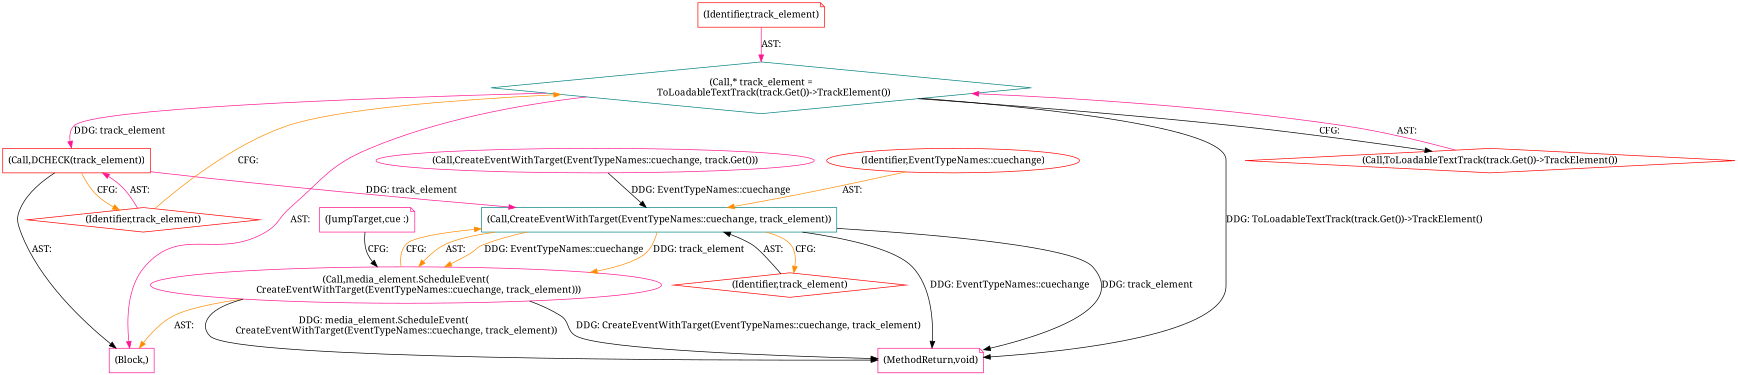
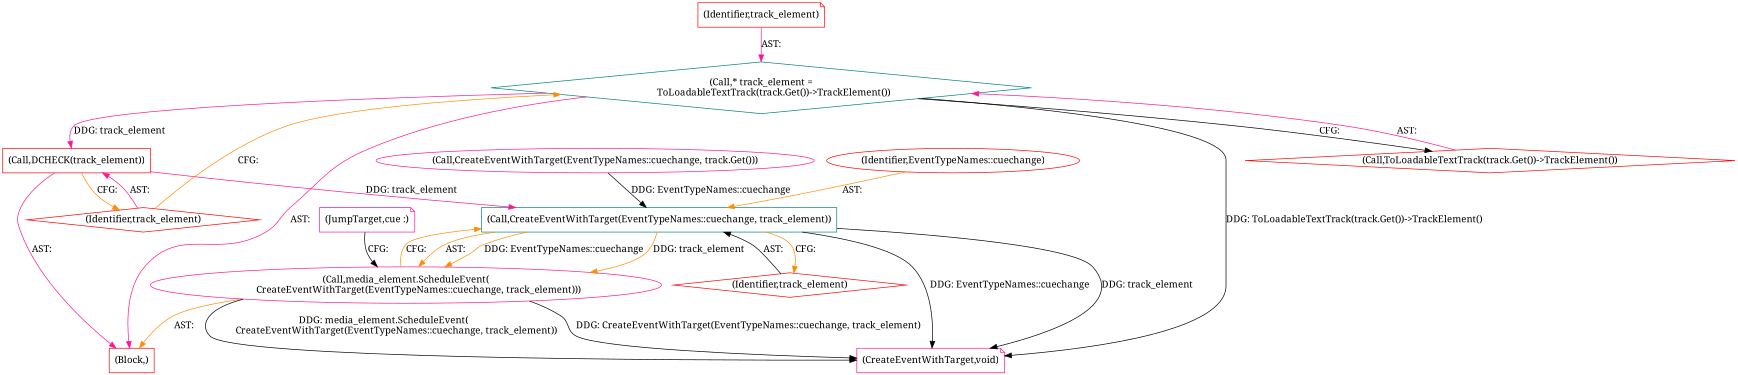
edge "(Call,DCHECK(track_element))" -> "(Block,)": color black -> deeppink
node "(Block,)": color deeppink -> red
node "(MethodReturn,void)": label "(MethodReturn,void)" -> "(CreateEventWithTarget,void)"
